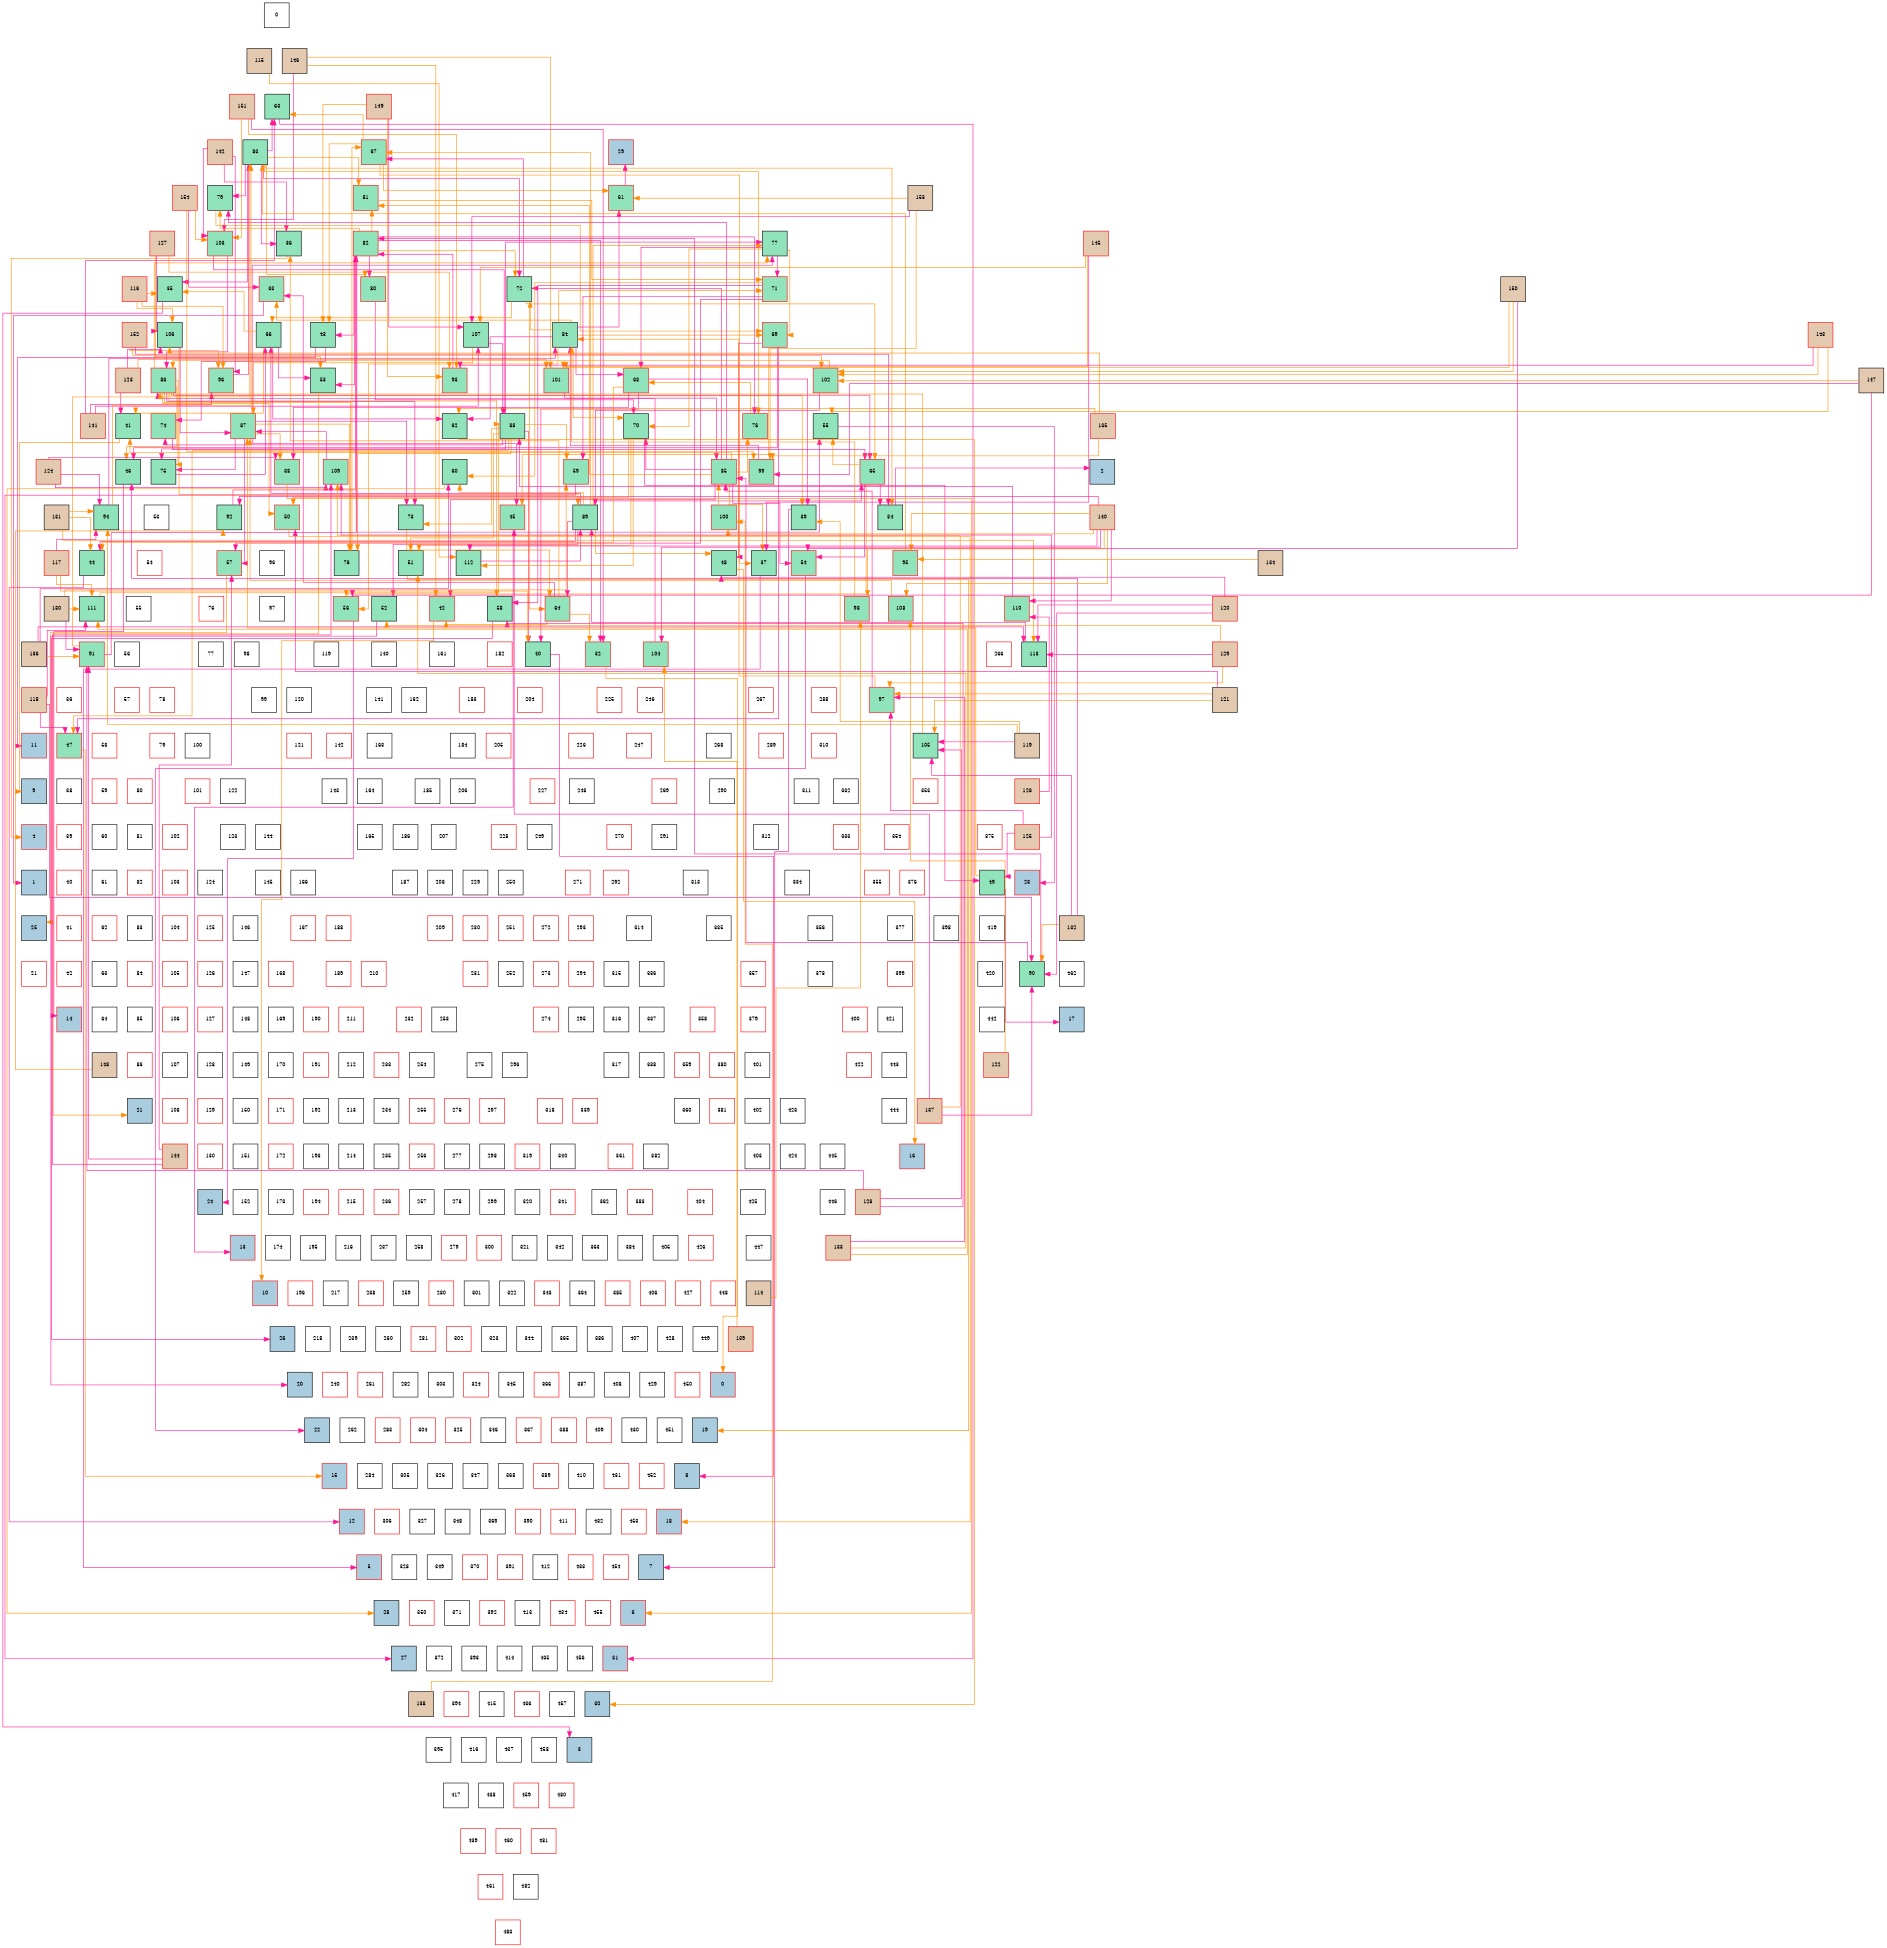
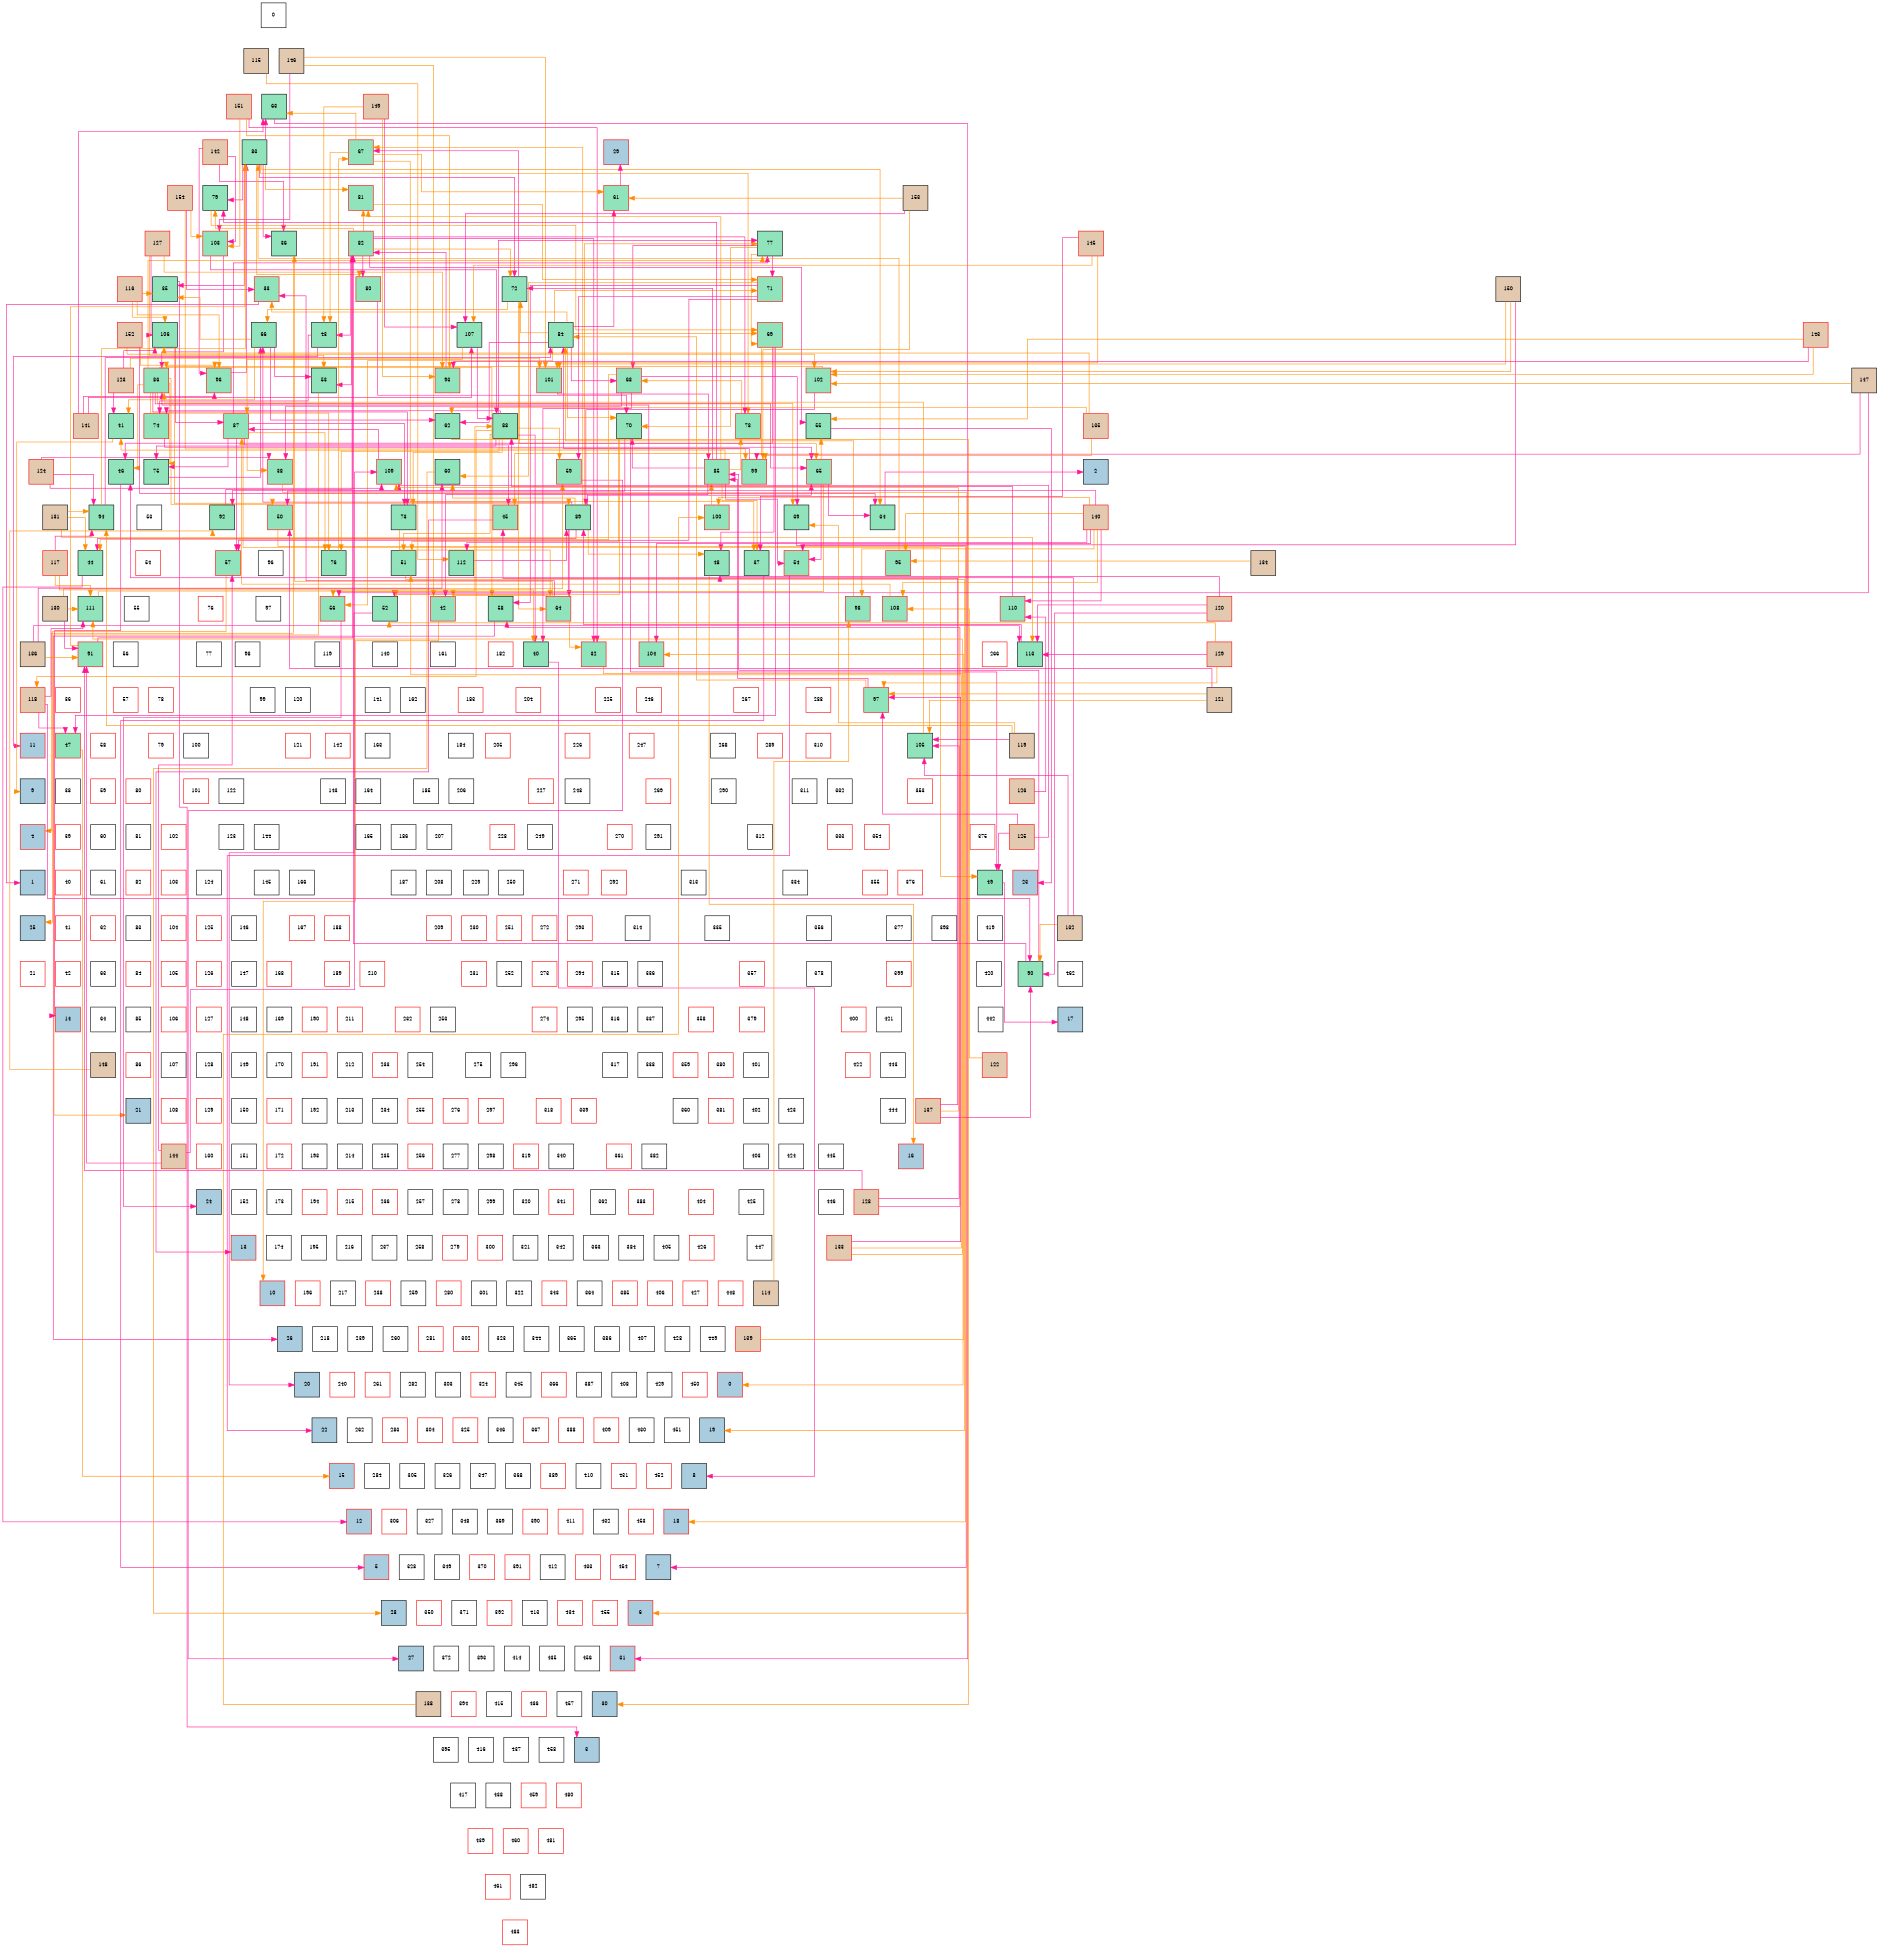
edge "88" -> "47": now "88" -> "118"
edge "70" -> "50": color darkorange -> deeppink
edge "70" -> "112": now "70" -> "52"
edge "49" -> "87": reversed
